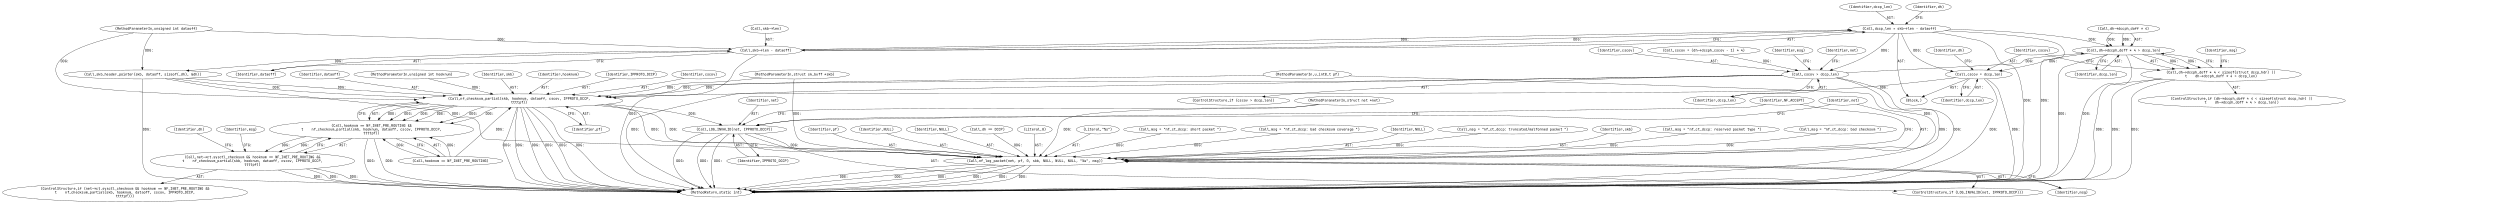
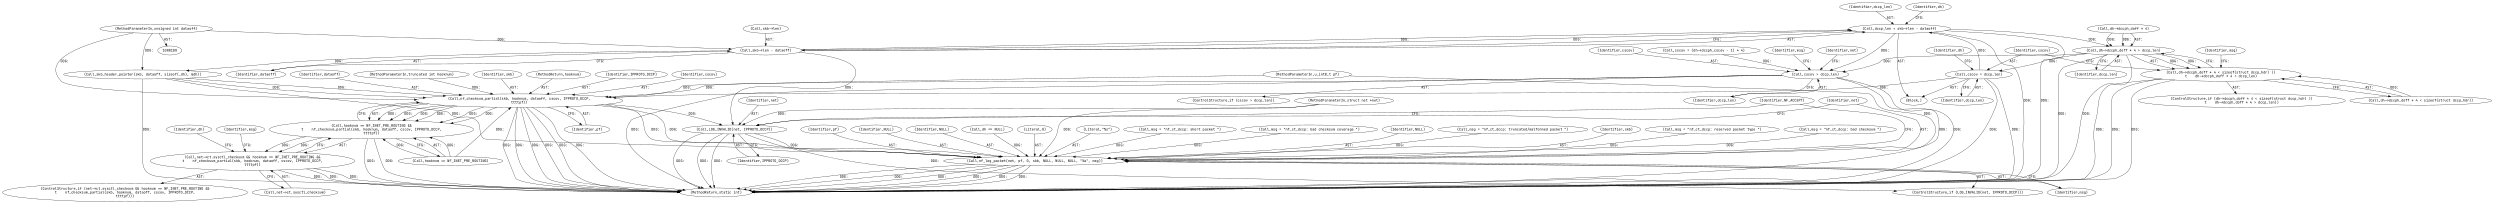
node "1000100": added
edge "(Call,dccp_len = skb->len - dataoff)" -> "(Call,cscov = dccp_len)": reversed
edge "(Call,cscov > dccp_len)" -> "(Call,dh->dccph_doff * 4 > dccp_len)": reversed
node "(MethodParameterIn,unsigned int hooknum)": label "(MethodParameterIn,unsigned int hooknum)" -> "(MethodParameterIn,truncated int hooknum)"
node "(Identifier,hooknum)": label "(Identifier,hooknum)" -> "(MethodReturn,hooknum)"
node "(MethodParameterIn,struct sk_buff *skb)": removed
node "(Call,dh->dccph_doff * 4 < sizeof(struct dccp_hdr))": added
edge "(Call,skb->len - dataoff)" -> "(MethodReturn,static int)": now "(Call,skb->len - dataoff)" -> "(Call,LOG_INVALID(net, IPPROTO_DCCP))"
edge "(MethodParameterIn,struct net *net)" -> "(Call,LOG_INVALID(net, IPPROTO_DCCP))": label "CFG: " -> "DDG: "
node "(Call,dh == DCCP)": label "(Call,dh == DCCP)" -> "(Call,dh == NULL)"
edge "(Call,LOG_INVALID(net, IPPROTO_DCCP))" -> "(ControlStructure,if (LOG_INVALID(net, IPPROTO_DCCP)))": label "AST: " -> "DDG: "
node "(Call,net->ct.sysctl_checksum)": added
